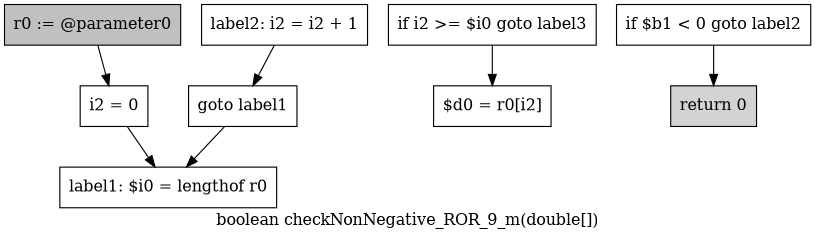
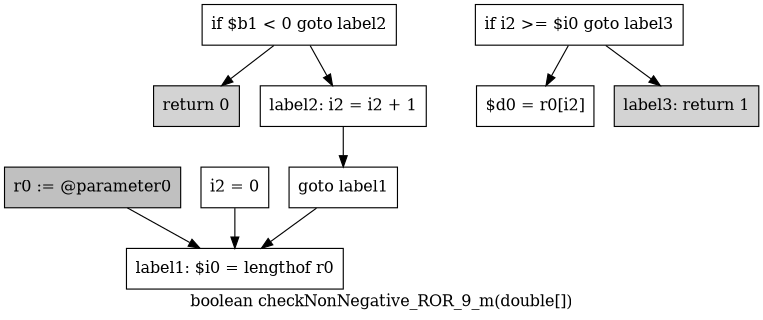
edge "r0 := @parameter0" -> "i2 = 0": now "r0 := @parameter0" -> "label1: $i0 = lengthof r0"
edge "if $b1 < 0 goto label2" -> "label2: i2 = i2 + 1": added
node "label3: return 1": added
